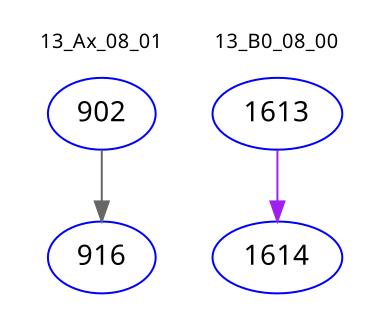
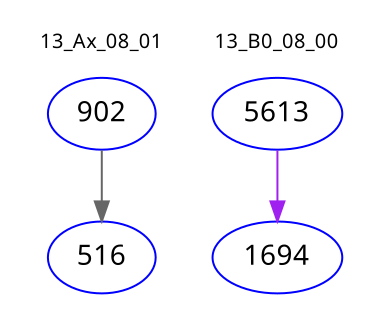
node "1613": label "1613" -> "5613"
node "916": label "916" -> "516"
node "1614": label "1614" -> "1694"
